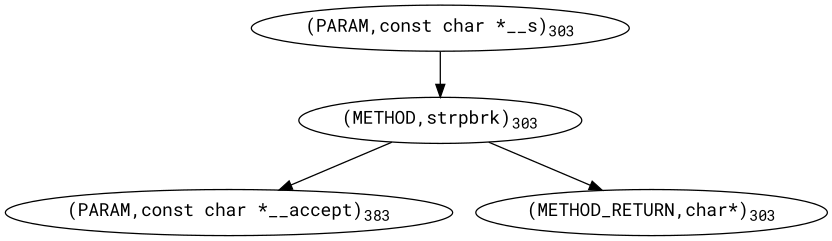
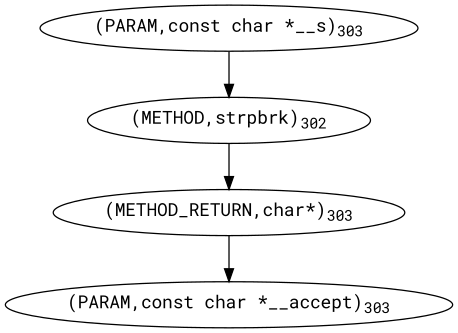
node "(METHOD,strpbrk)": text "303" -> "302"
edge "(METHOD,strpbrk)" -> "(PARAM,const char *__accept)": now "(METHOD_RETURN,char*)" -> "(PARAM,const char *__accept)"
node "(PARAM,const char *__accept)": text "383" -> "303"
